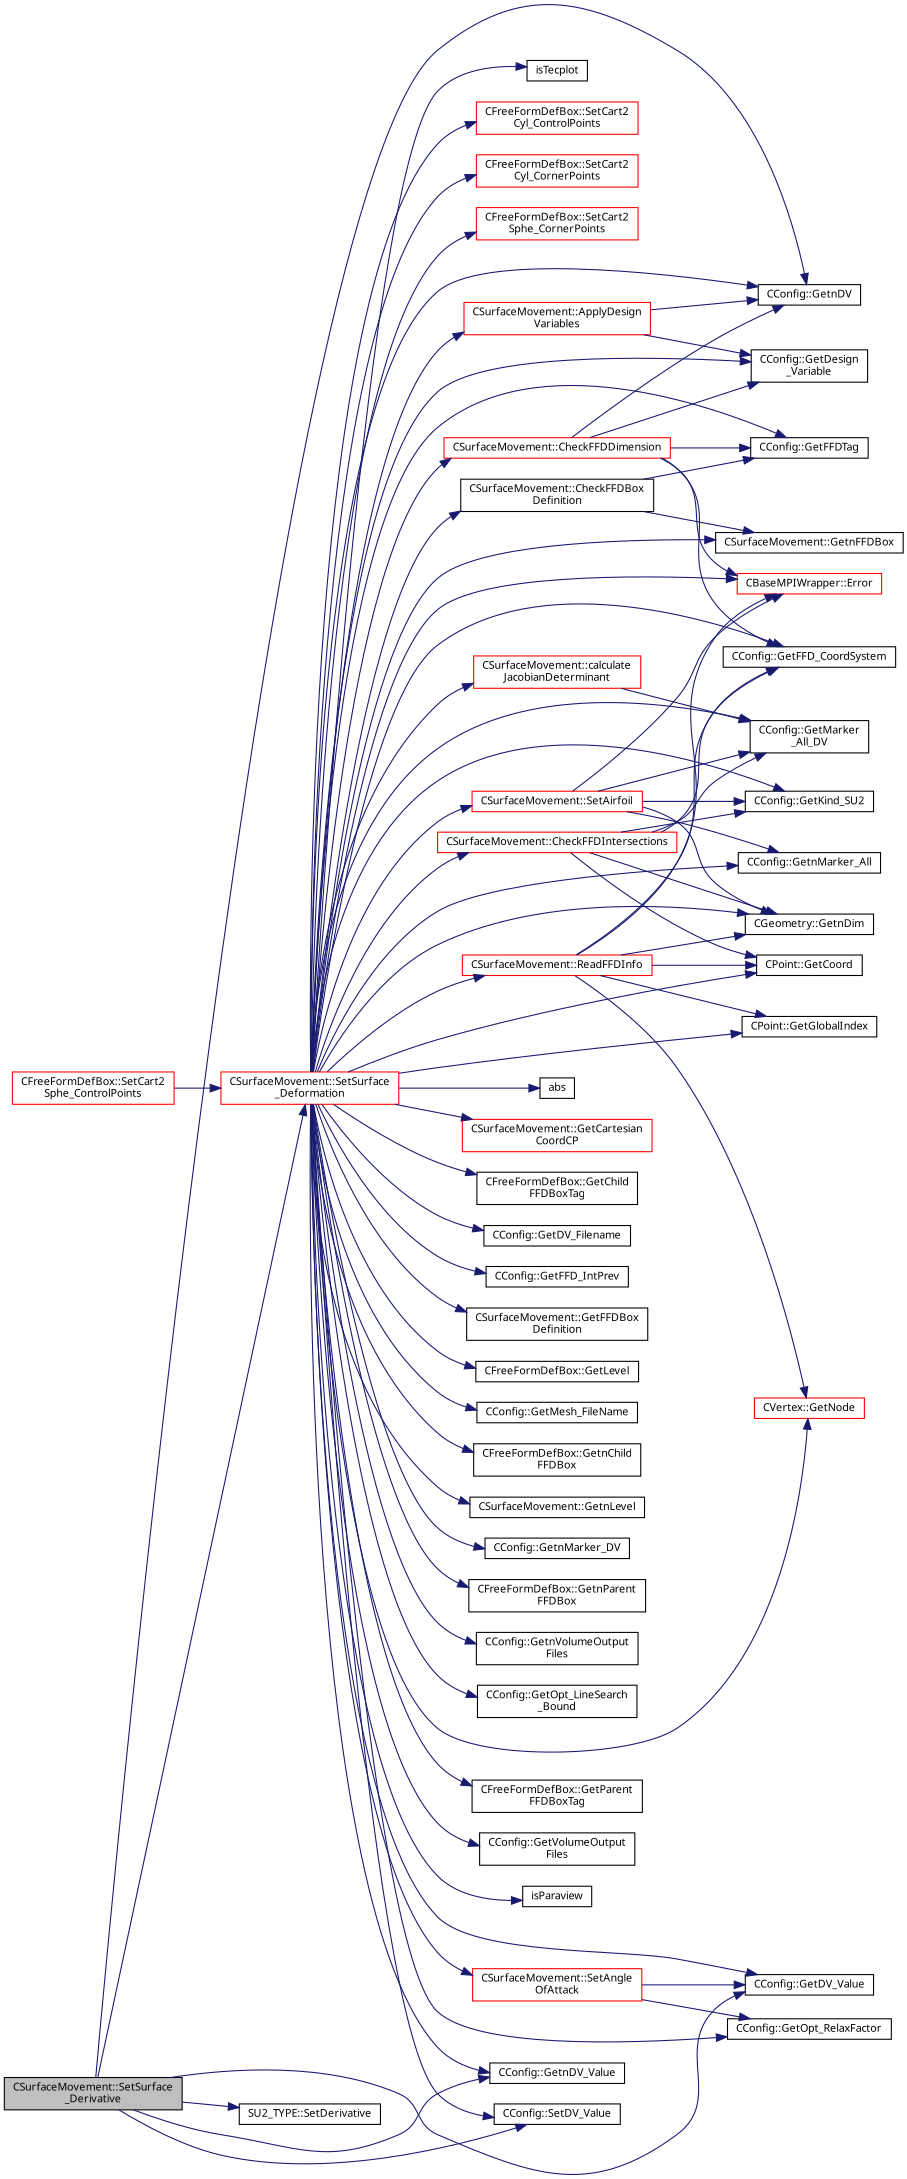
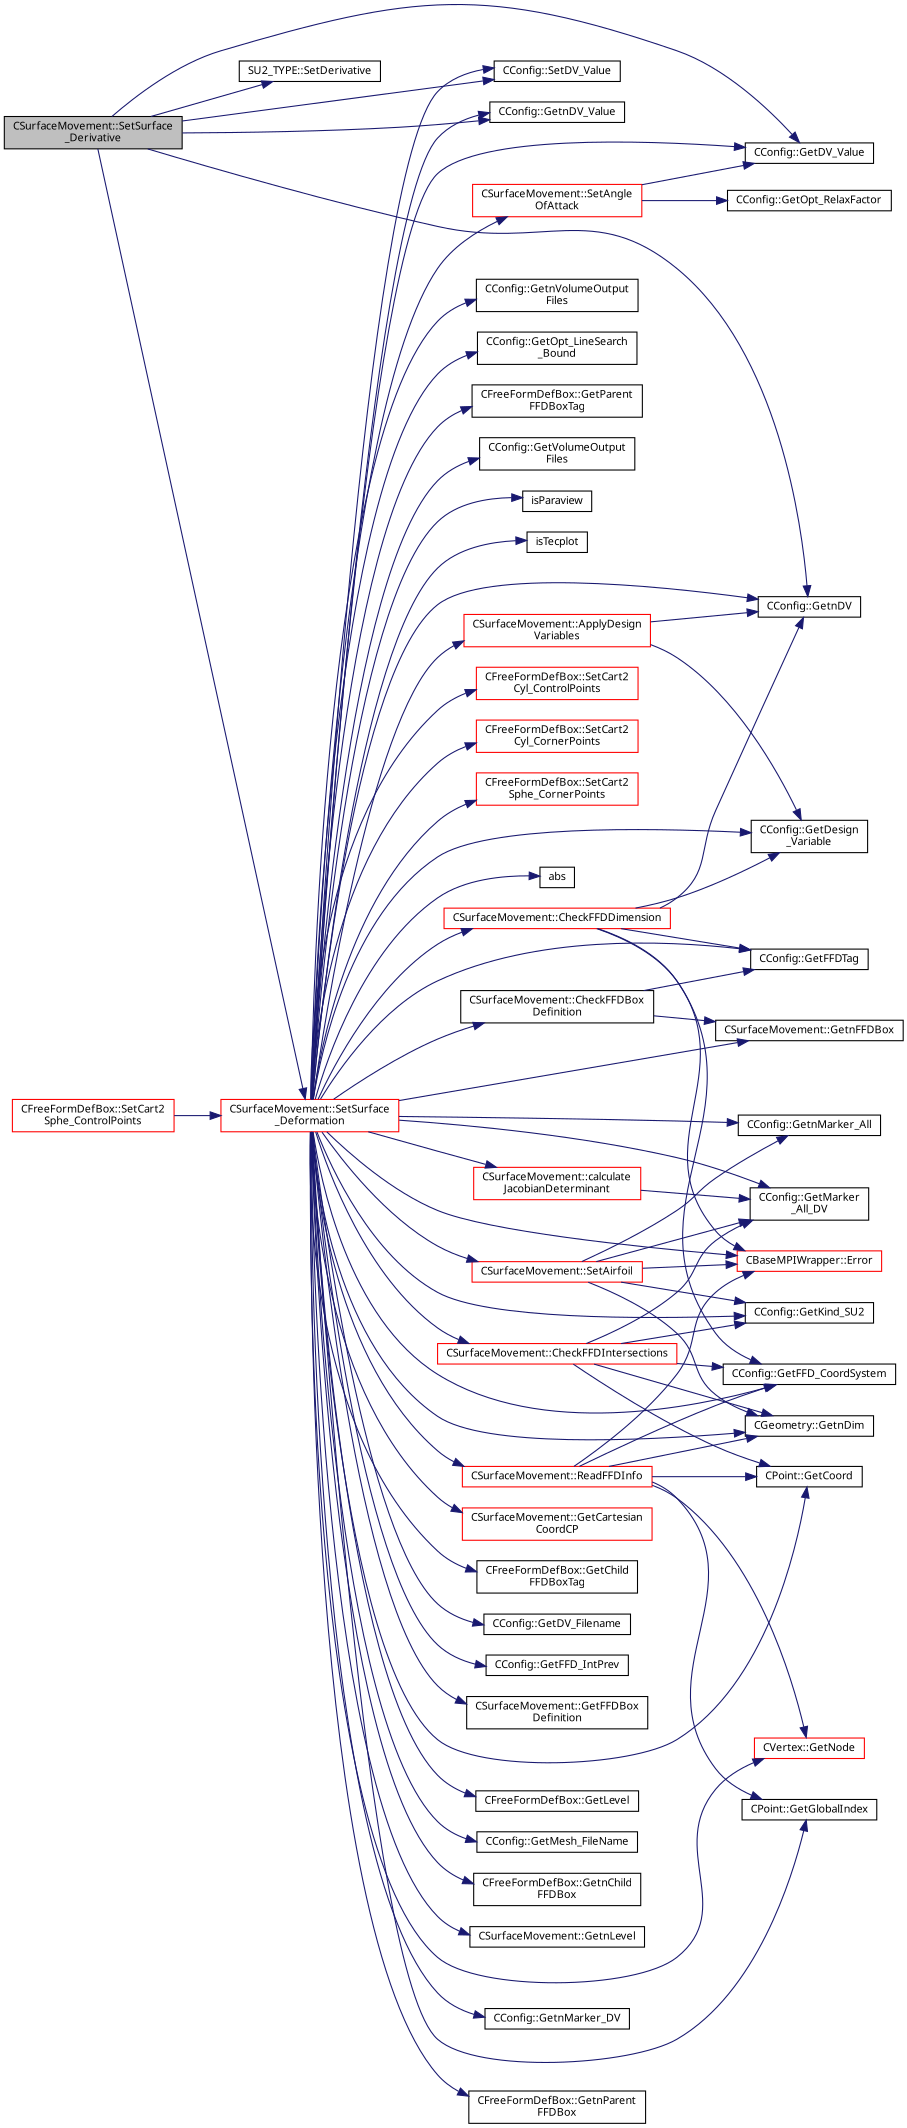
edge "CSurfaceMovement::SetSurface _Deformation" -> "CConfig::GetOpt_RelaxFactor": removed
